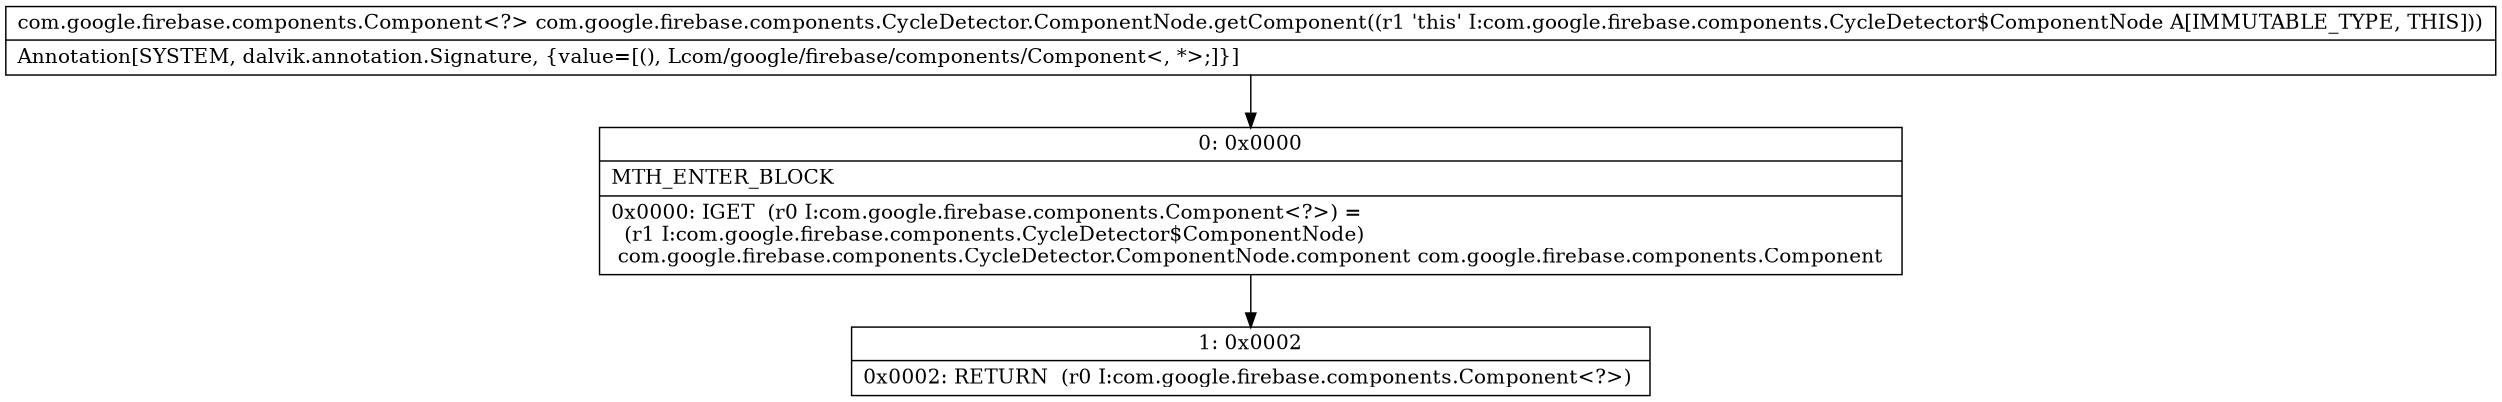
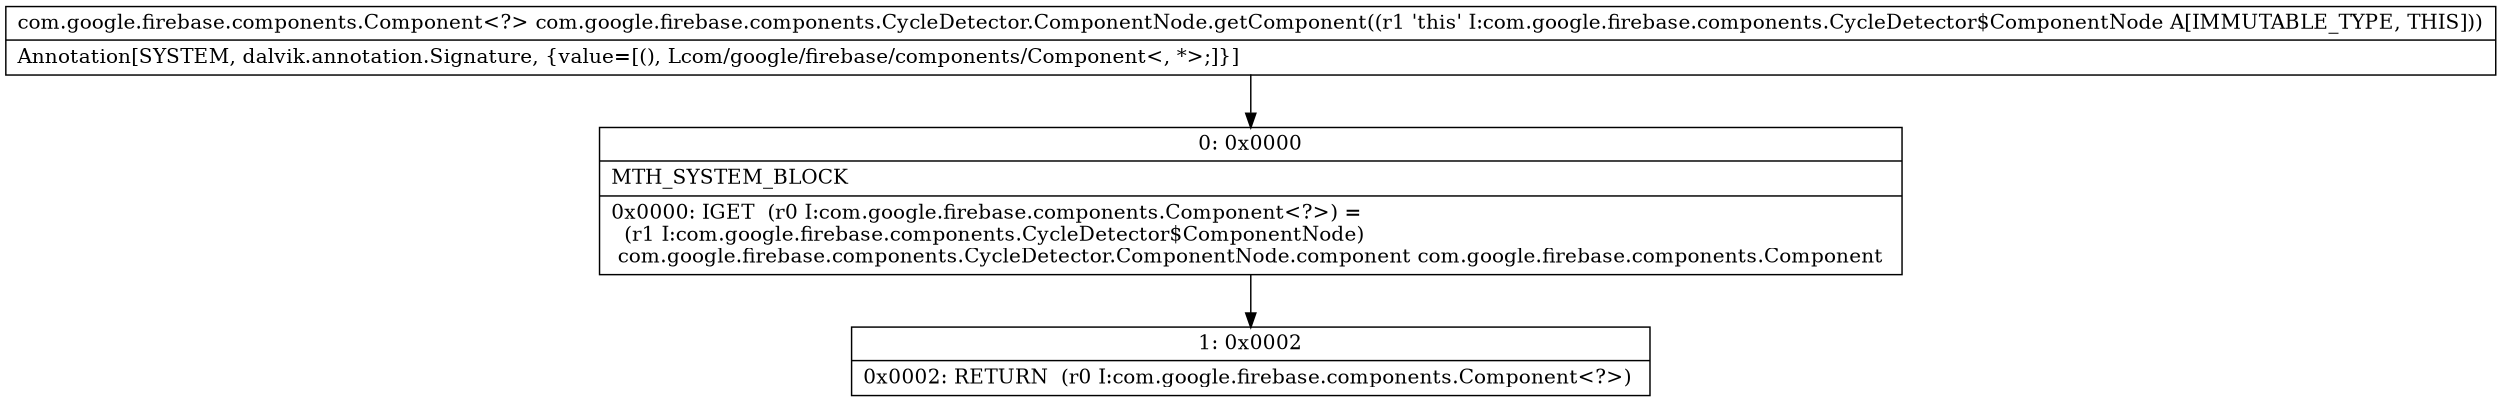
node "0: 0x0000": text "MTH_ENTER_BLOCK" -> "MTH_SYSTEM_BLOCK"
